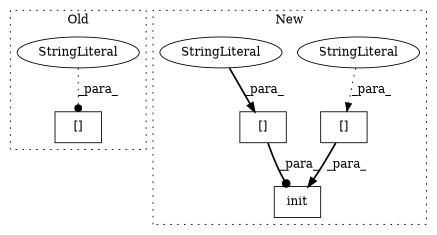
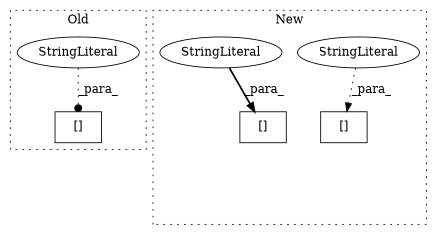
node "init": removed
